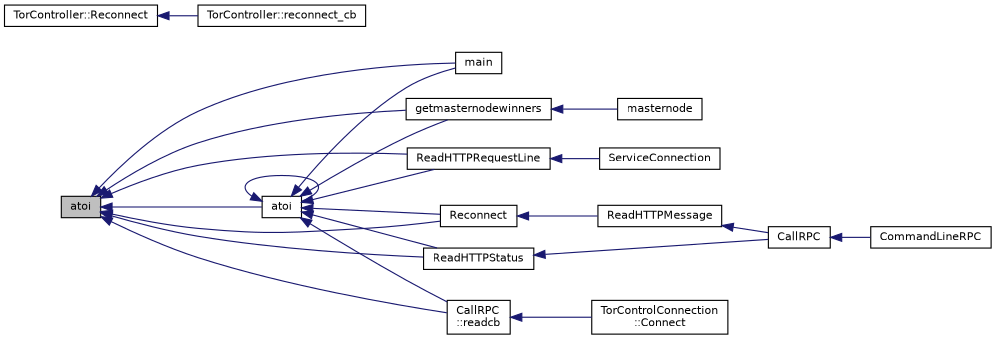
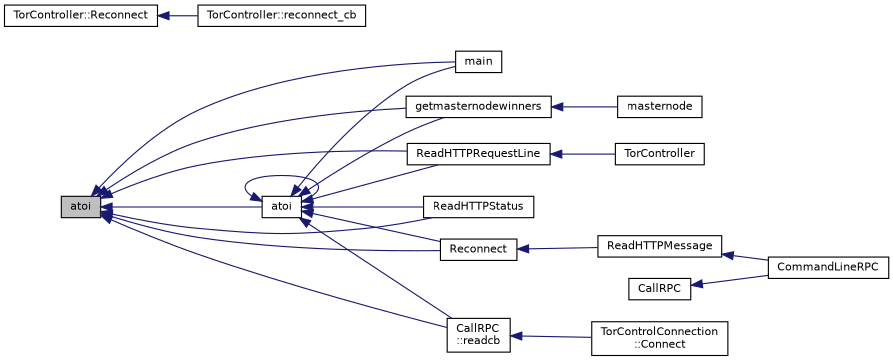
node "ServiceConnection": label "ServiceConnection" -> "TorController"
edge "CallRPC" -> "ReadHTTPMessage": now "CommandLineRPC" -> "ReadHTTPMessage"
edge "CallRPC" -> "ReadHTTPStatus": removed
